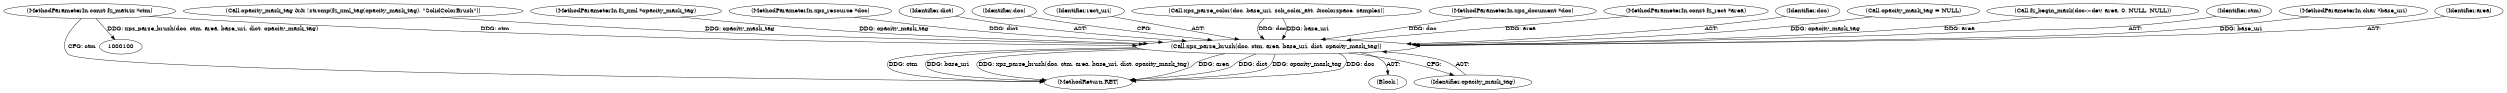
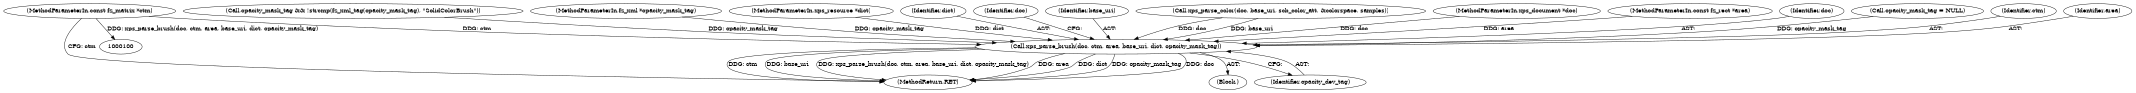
node "(MethodParameterIn,xps_resource *doc)": label "(MethodParameterIn,xps_resource *doc)" -> "(MethodParameterIn,xps_resource *dict)"
node "(Identifier,rect_uri)": label "(Identifier,rect_uri)" -> "(Identifier,base_uri)"
node "(Call,fz_begin_mask(doc->dev, area, 0, NULL, NULL))": removed
node "(MethodParameterIn,char *base_uri)": removed
node "(Identifier,opacity_mask_tag)": label "(Identifier,opacity_mask_tag)" -> "(Identifier,opacity_dev_tag)"
